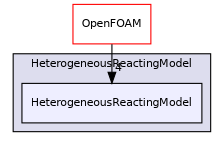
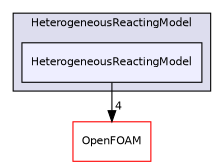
edge "OpenFOAM" -> "HeterogeneousReactingModel": reversed
